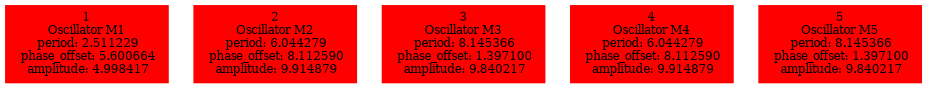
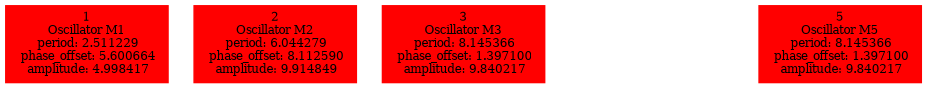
node "4": removed
node "2": text "amplitude: 9.914879" -> "amplitude: 9.914849"
